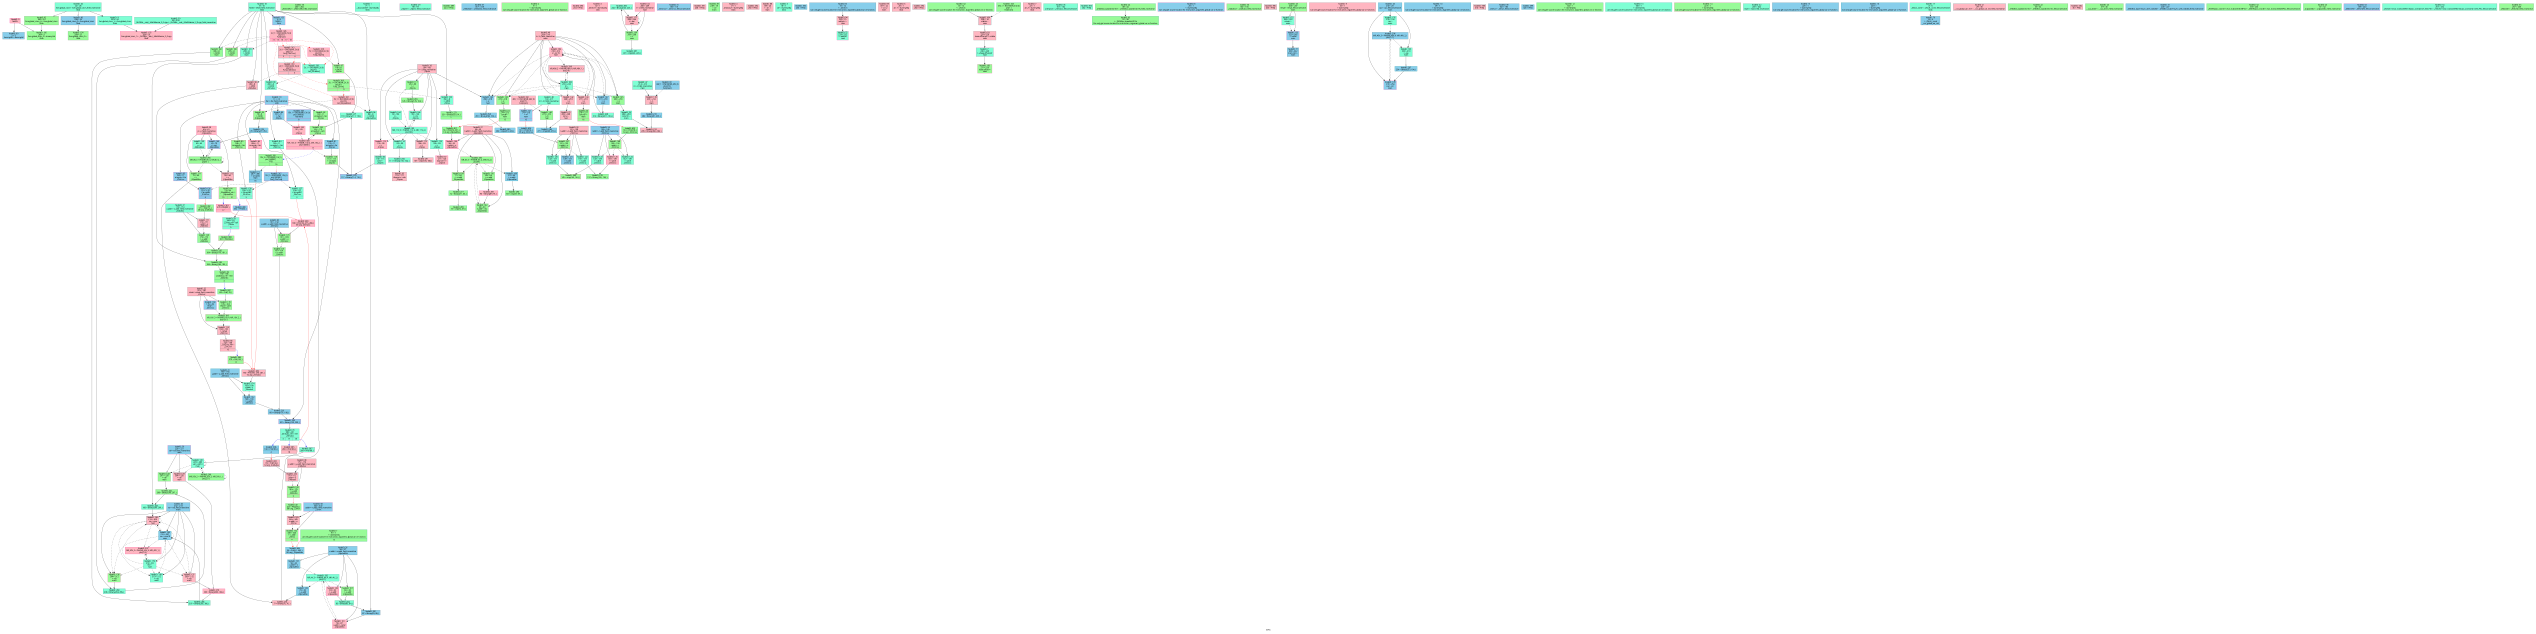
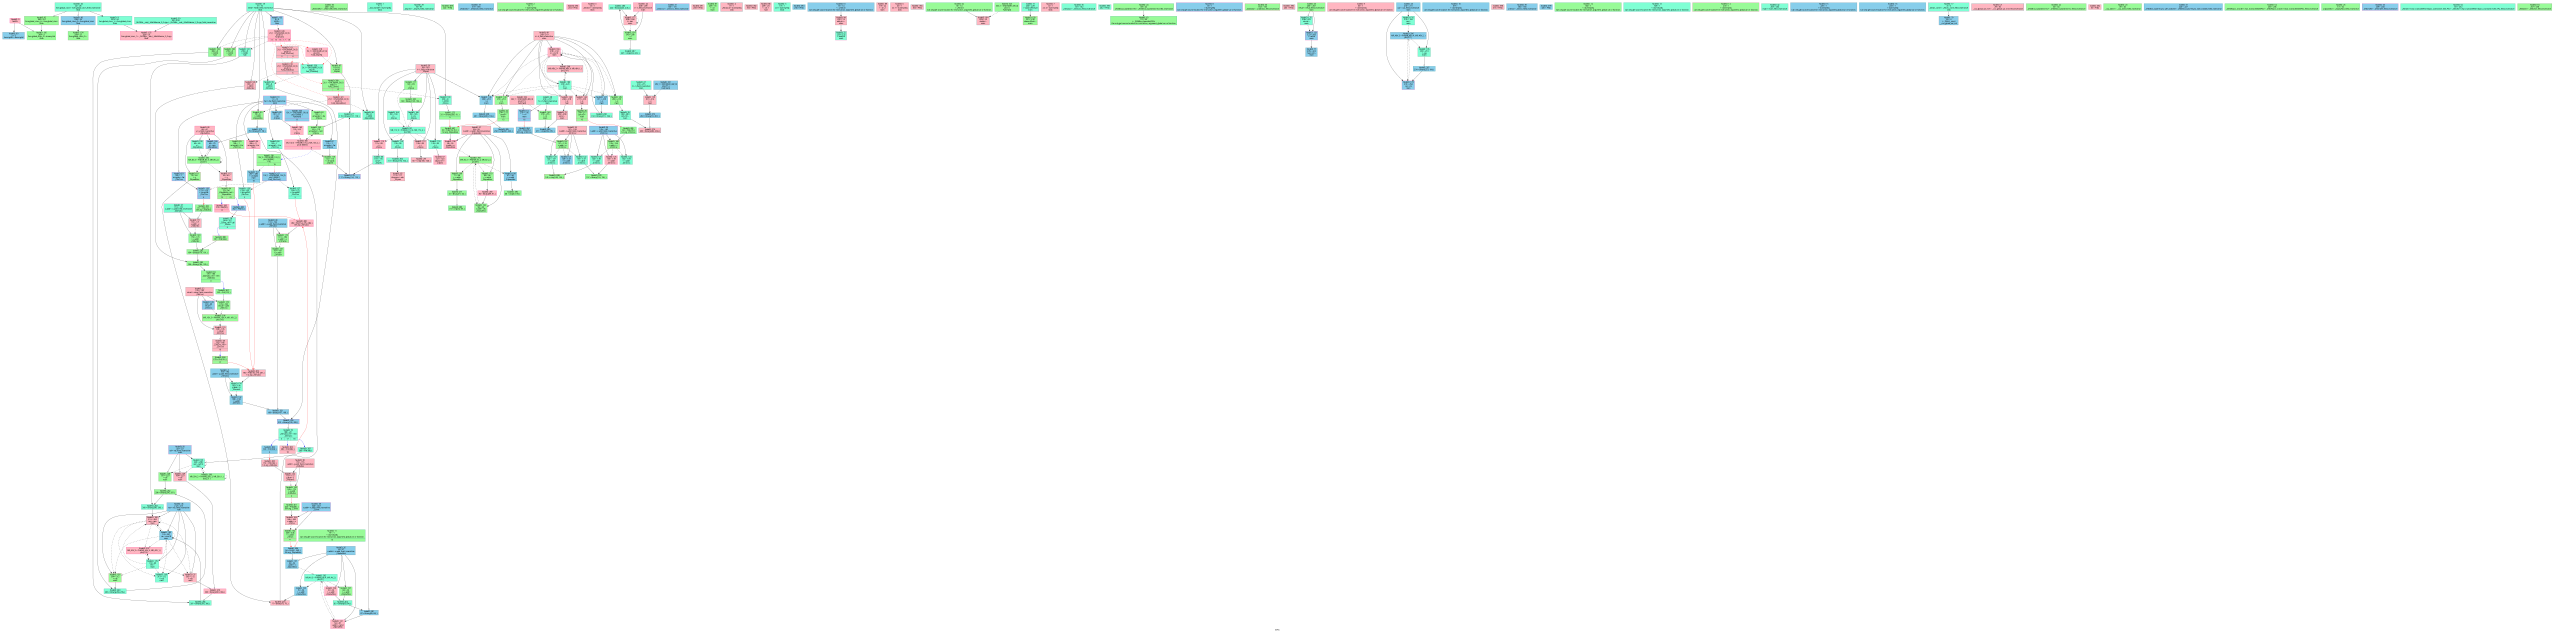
node "NodeID: 93": removed
